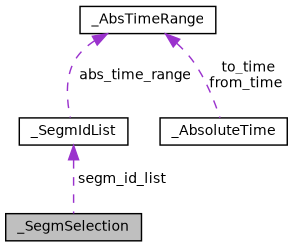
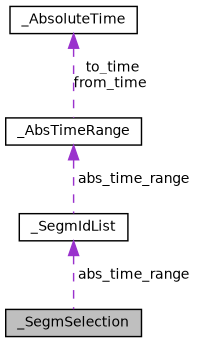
edge "_AbsoluteTime" -> "_AbsTimeRange": reversed
edge "_SegmSelection" -> "_SegmIdList": label " segm_id_list" -> " abs_time_range"
